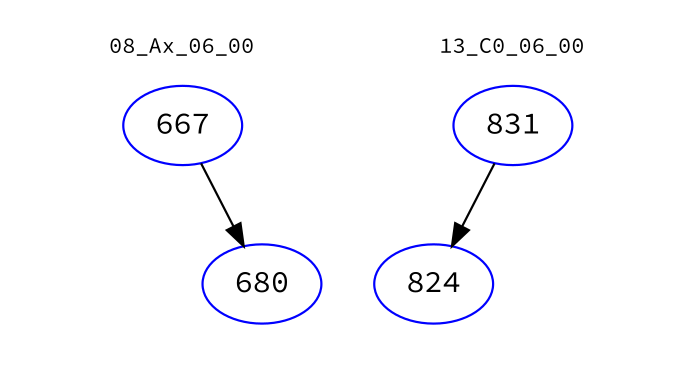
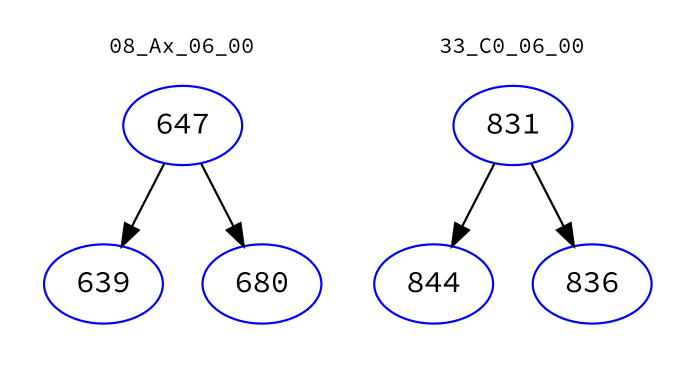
cluster "13_C0_06_00": label "13_C0_06_00" -> "33_C0_06_00"
node "667": label "667" -> "647"
node "639": added
node "824": label "824" -> "844"
node "836": added
